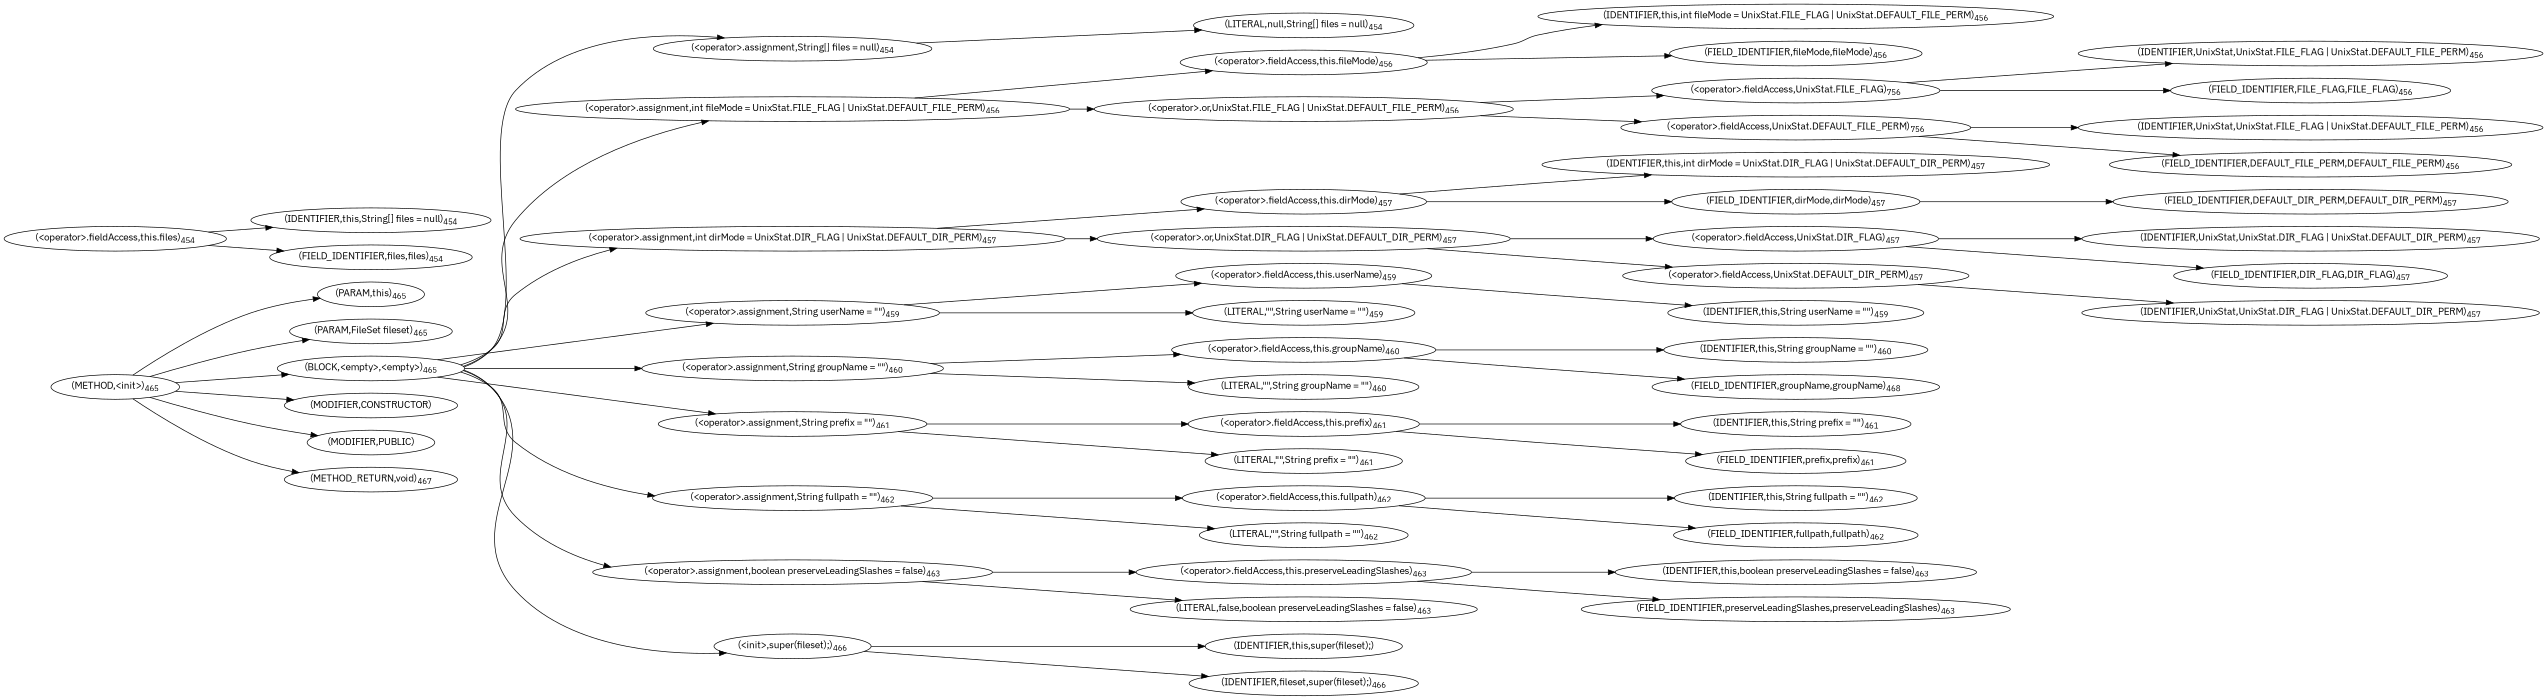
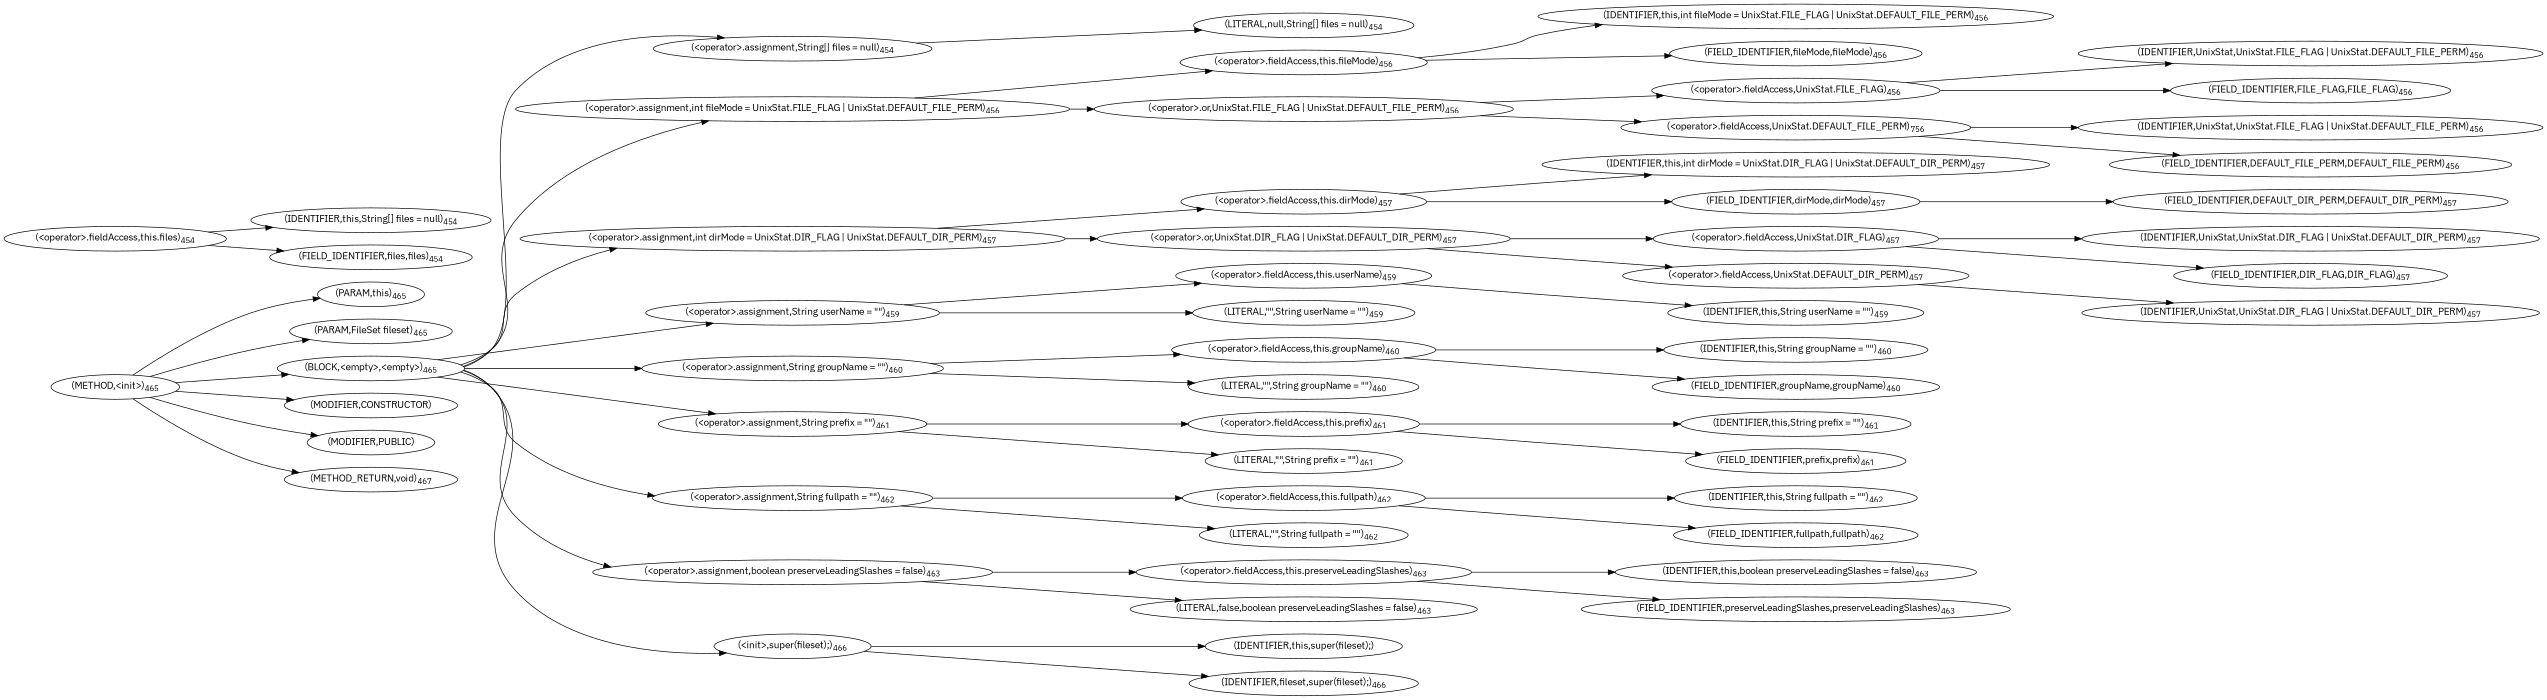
node "(<operator>.fieldAccess,UnixStat.FILE_FLAG)": text "756" -> "456"
node "(FIELD_IDENTIFIER,groupName,groupName)": text "468" -> "460"
